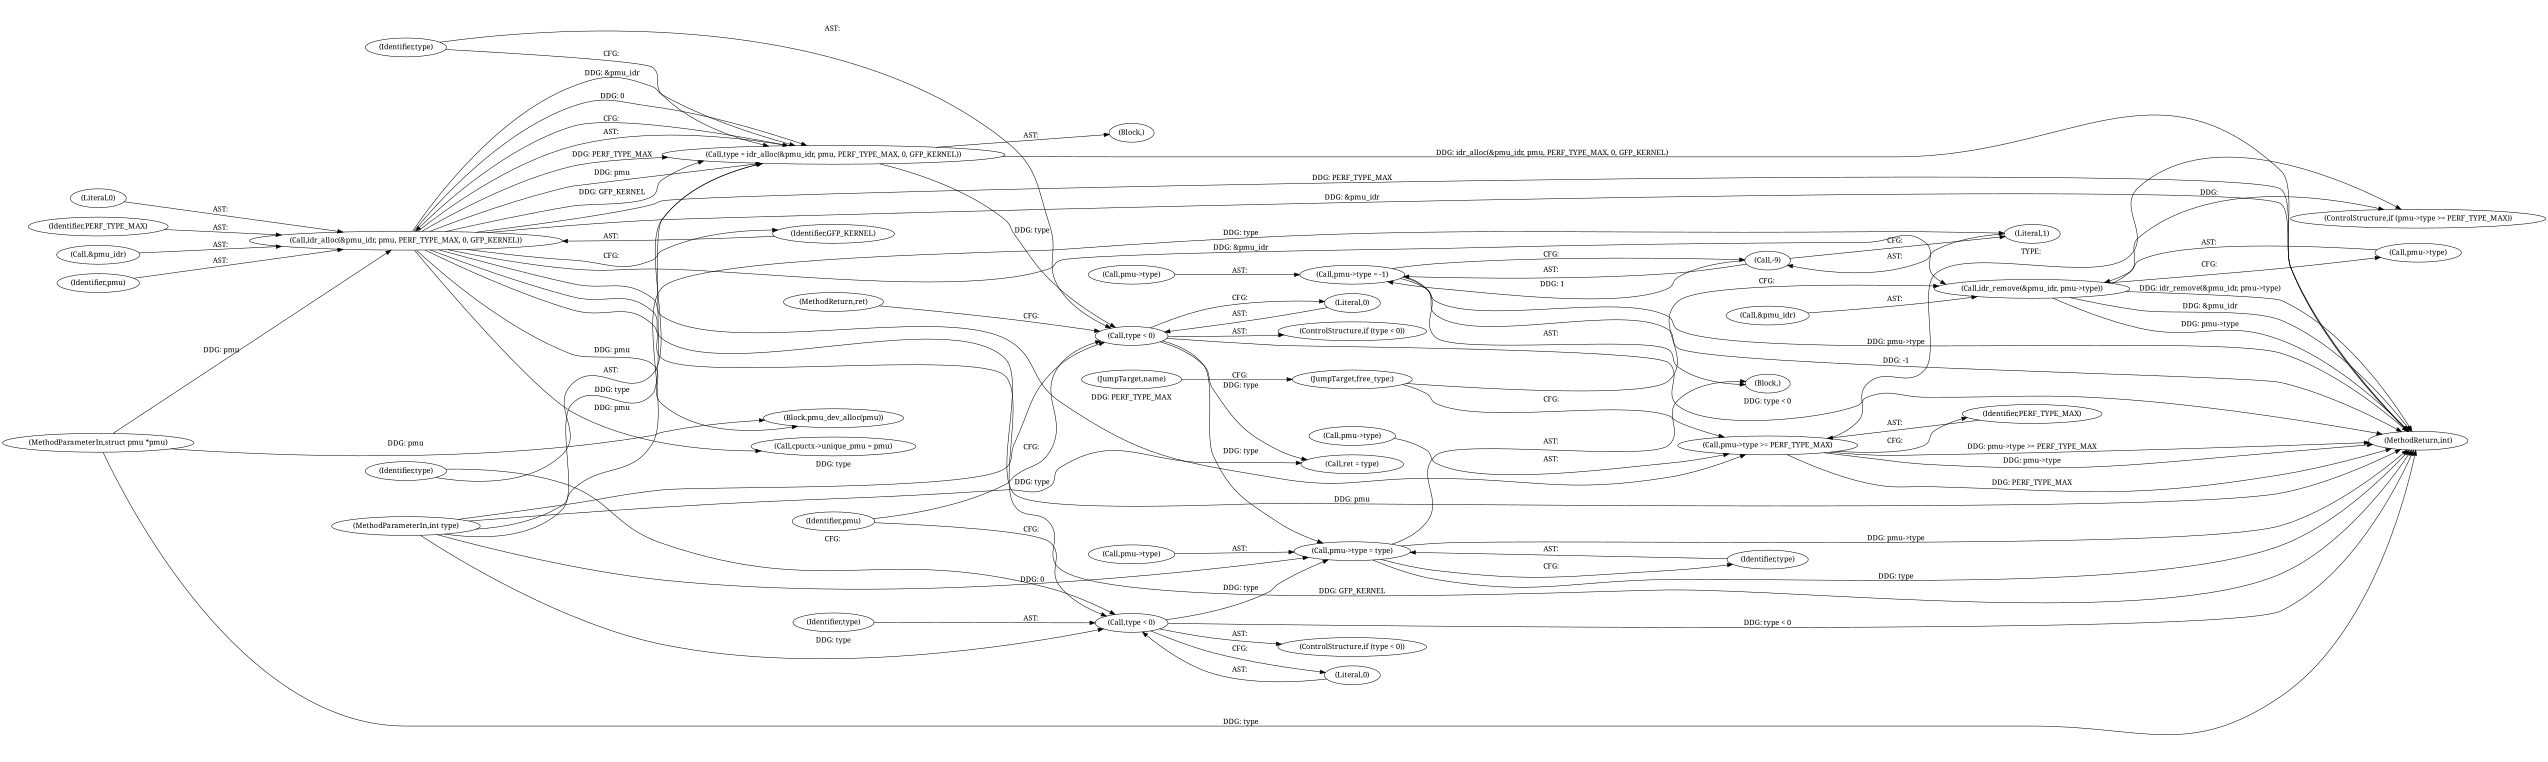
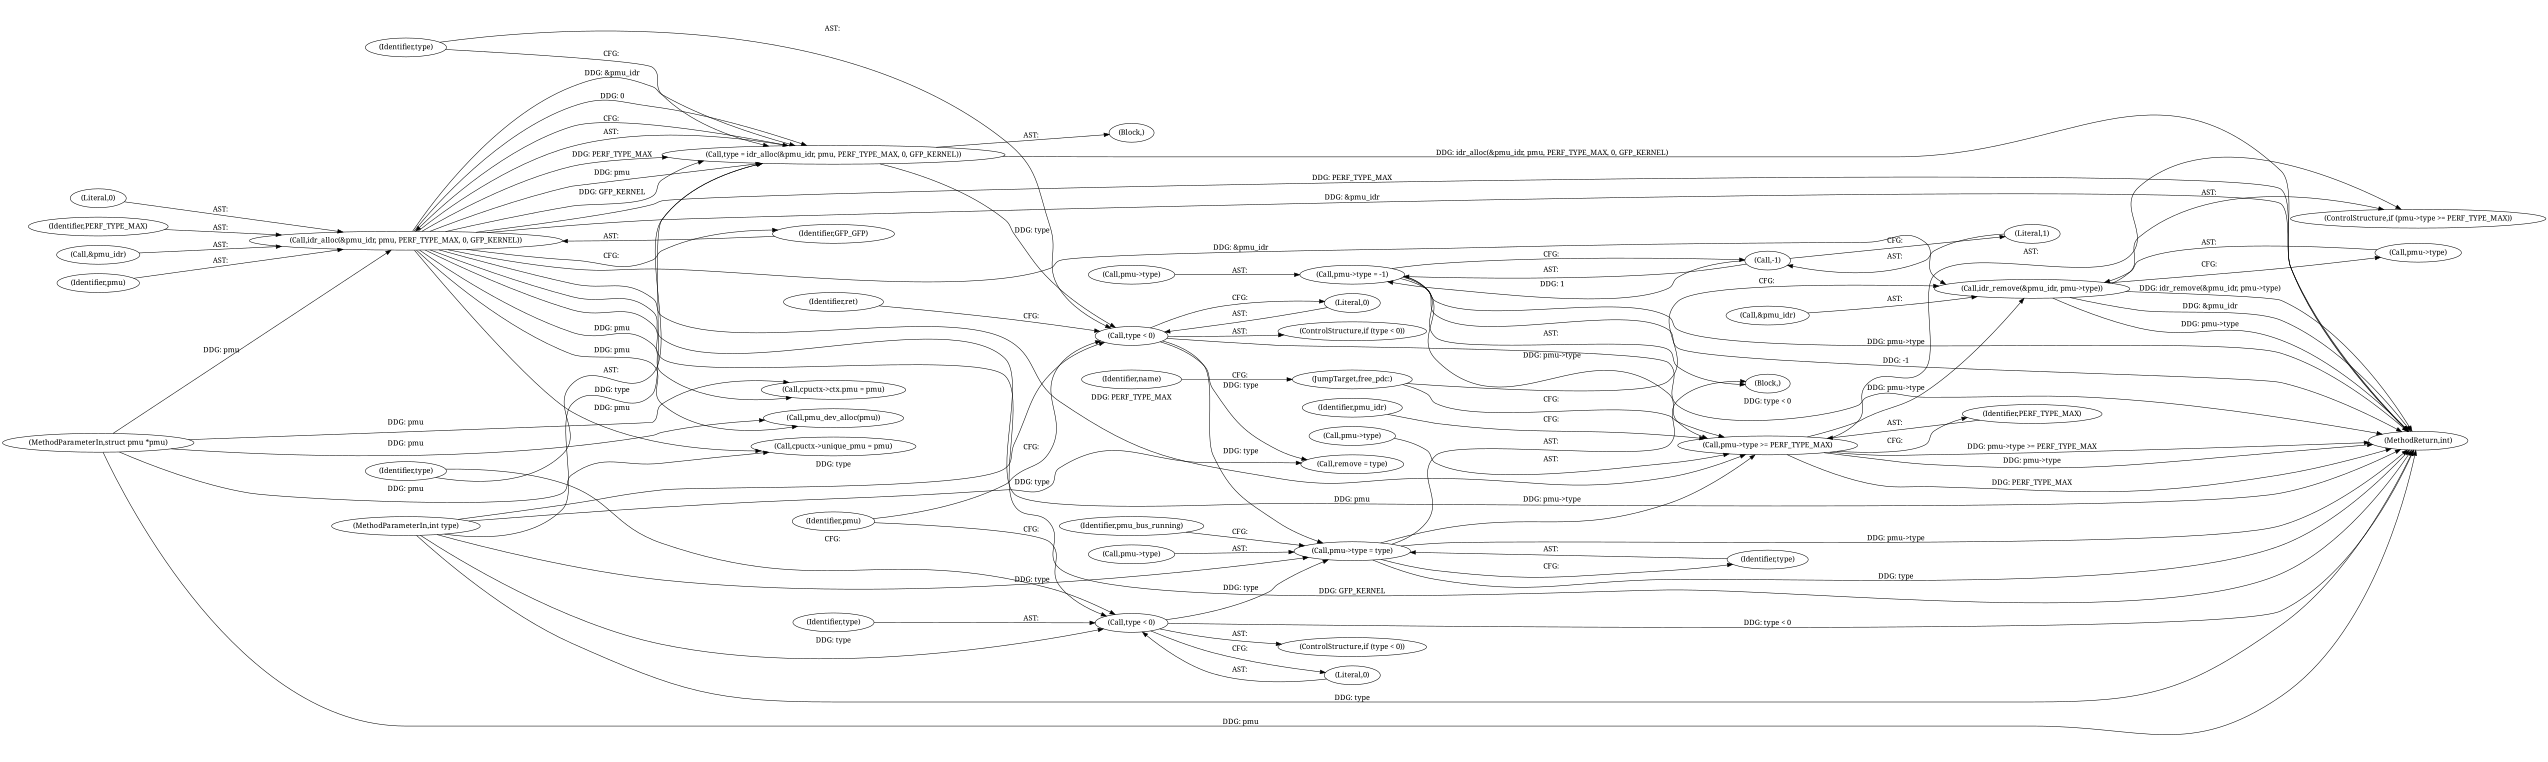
edge "(Call,idr_remove(&pmu_idr, pmu->type))" -> "(ControlStructure,if (pmu->type >= PERF_TYPE_MAX))": label "DDG: " -> "AST: "
node "(Identifier,GFP_KERNEL)": label "(Identifier,GFP_KERNEL)" -> "(Identifier,GFP_GFP)"
edge "(MethodParameterIn,int type)" -> "(Literal,1)": now "(MethodParameterIn,int type)" -> "(MethodReturn,int)"
edge "(Call,pmu->type >= PERF_TYPE_MAX)" -> "(ControlStructure,if (pmu->type >= PERF_TYPE_MAX))": label "TYPE: " -> "AST: "
node "(Call,-9)": label "(Call,-9)" -> "(Call,-1)"
node "(MethodReturn,ret)": label "(MethodReturn,ret)" -> "(Identifier,ret)"
node "(JumpTarget,name)": label "(JumpTarget,name)" -> "(Identifier,name)"
node "(JumpTarget,free_type:)": label "(JumpTarget,free_type:)" -> "(JumpTarget,free_pdc:)"
edge "(Call,pmu->type = -1)" -> "(Call,pmu->type >= PERF_TYPE_MAX)": added, label "DDG: pmu->type"
node "(Call,cpuctx->ctx.pmu = pmu)": added
edge "(Call,pmu->type >= PERF_TYPE_MAX)" -> "(Call,idr_remove(&pmu_idr, pmu->type))": added, label "DDG: pmu->type"
node "(Identifier,pmu_idr)": added
node "(Block,pmu_dev_alloc(pmu))": label "(Block,pmu_dev_alloc(pmu))" -> "(Call,pmu_dev_alloc(pmu))"
node "(Call,ret = type)": label "(Call,ret = type)" -> "(Call,remove = type)"
edge "(MethodParameterIn,struct pmu *pmu)" -> "(Call,cpuctx->unique_pmu = pmu)": added, label "DDG: pmu"
edge "(Call,pmu->type = type)" -> "(Call,pmu->type >= PERF_TYPE_MAX)": added, label "DDG: pmu->type"
node "(Identifier,pmu_bus_running)": added
edge "(MethodParameterIn,int type)" -> "(Call,pmu->type = type)": label "DDG: 0" -> "DDG: type"
edge "(MethodParameterIn,struct pmu *pmu)" -> "(MethodReturn,int)": label "DDG: type" -> "DDG: pmu"
